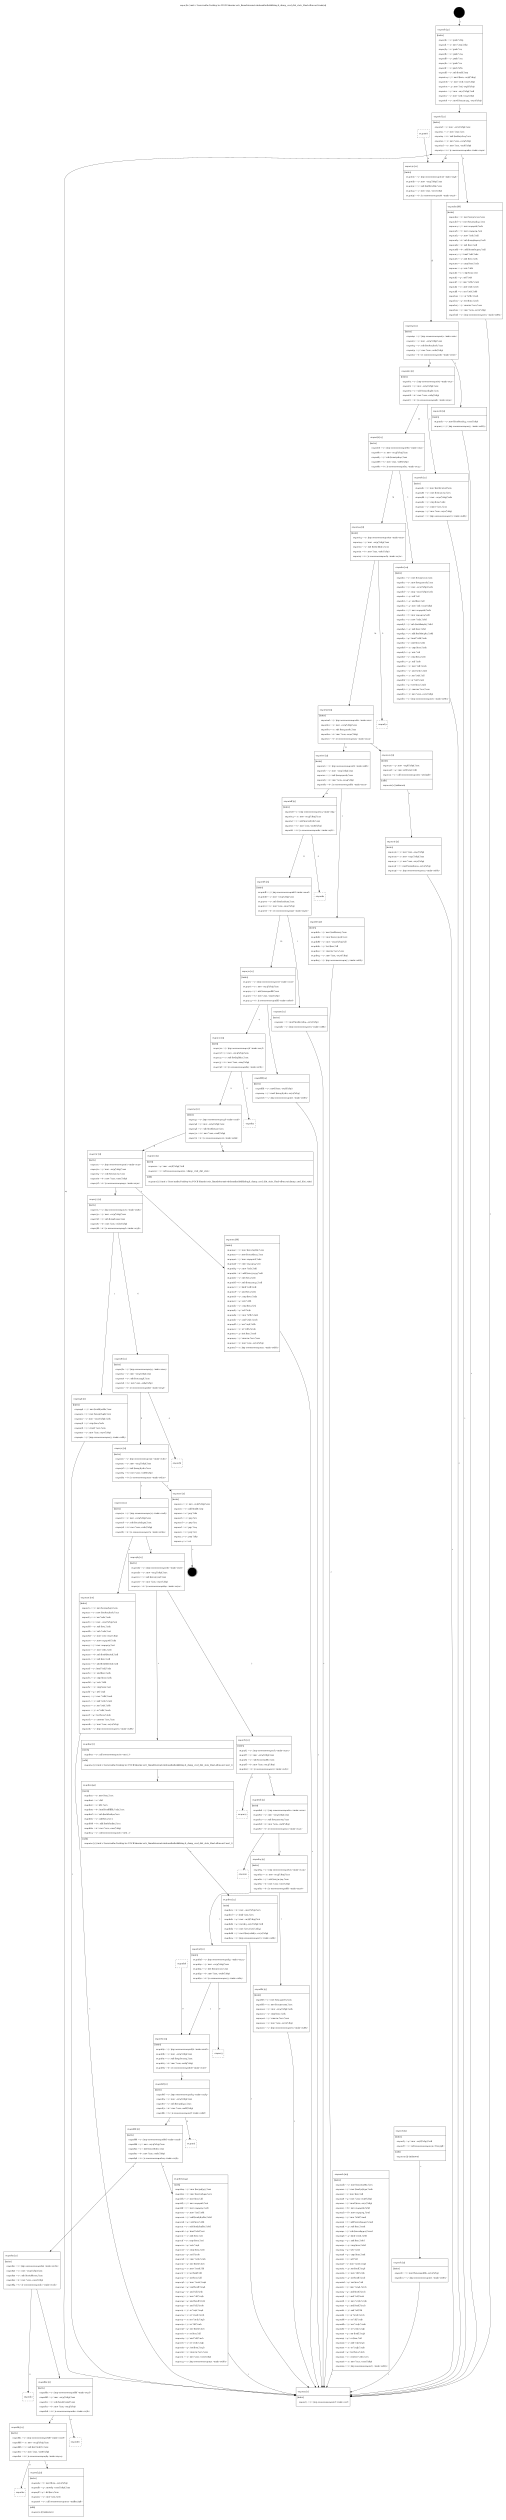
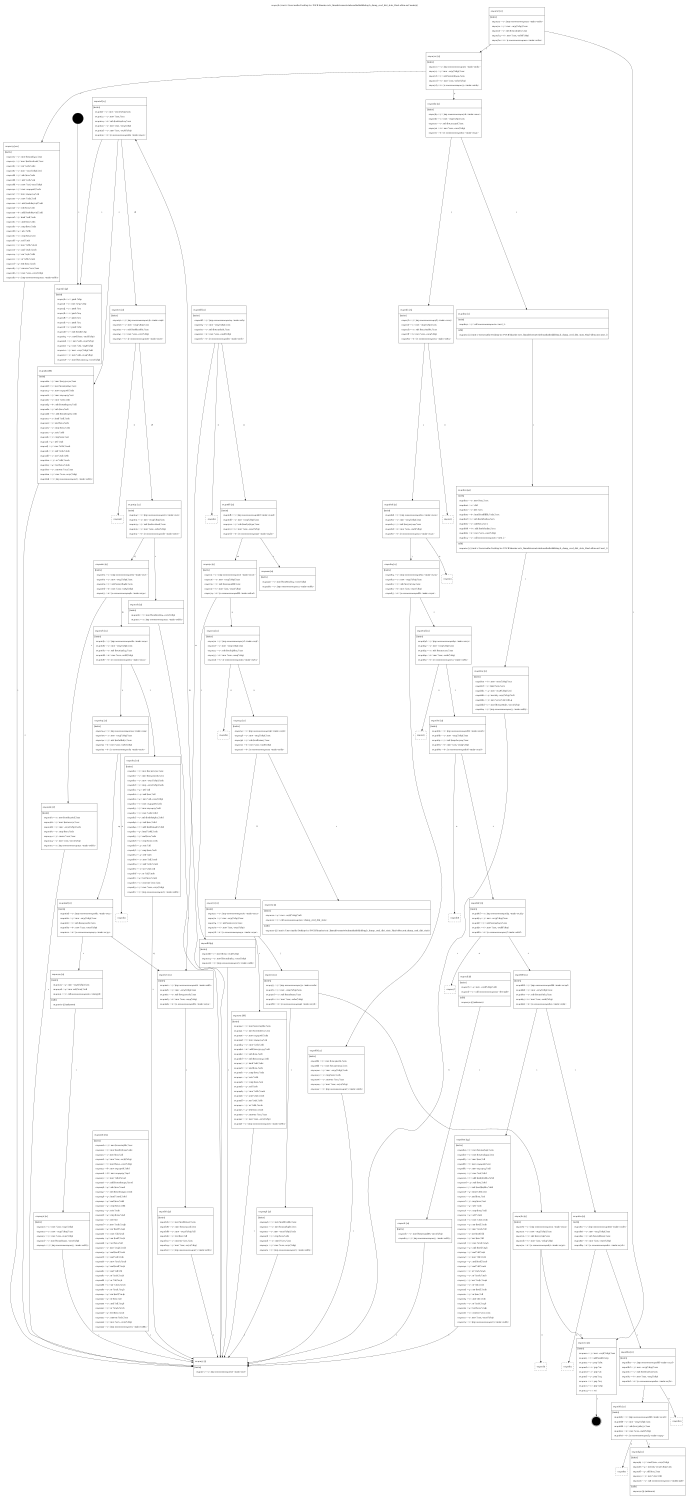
edge "0x4015f0 [47]" -> "0x40161f [23]": reversed
edge "0x401966" -> "0x401636 [22]": reversed
edge "0x4016c6 [25]" -> "0x4016df [25]": reversed
edge "0x40178e [25]" -> "0x4017a7 [25]": now "0x40178e [25]" -> "0x401e10 [21]"
edge "0x401aae [12]" -> "0x401e73 [5]": removed, label "1"
edge "0x401d08" -> "0x401856 [25]": reversed
